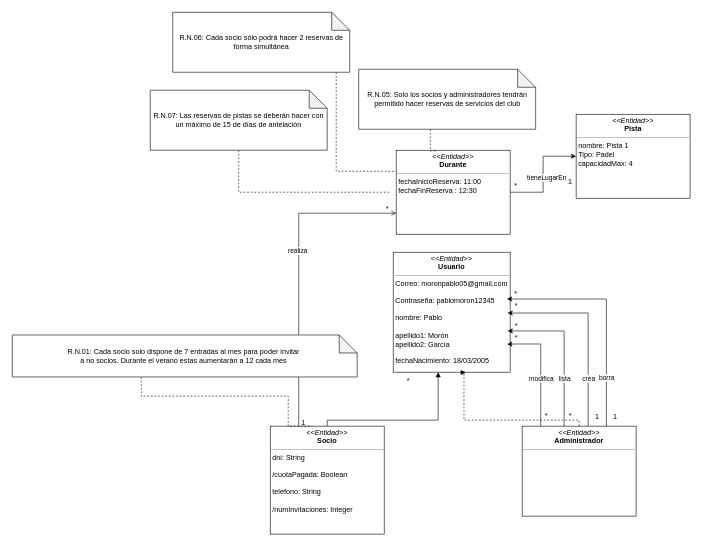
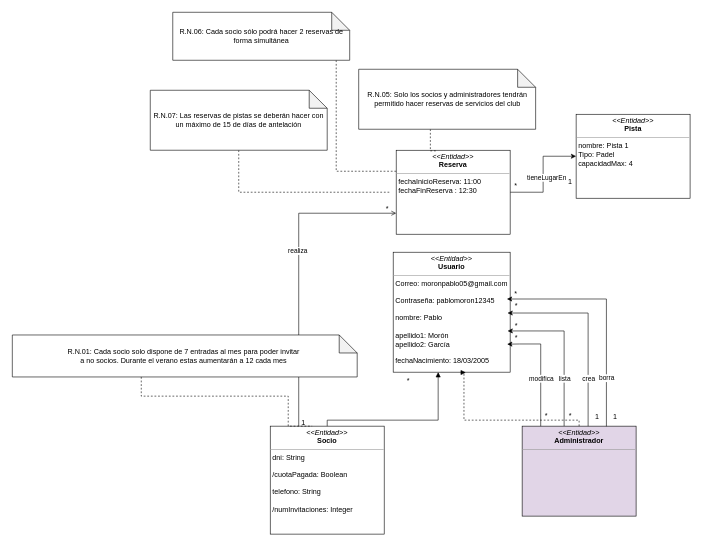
node "R.N.06: Cada socio sólo podrá hacer 2 reservas de forma simultánea": size 177x60 -> 177x48
node "<<Entidad>> Durante fechaInicioReserva: 11:00 fechaFinReserva : 12:30": label "<<Entidad>> Durante fechaInicioReserva: 11:00 fechaFinReserva : 12:30" -> "<<Entidad>> Reserva fechaInicioReserva: 11:00 fechaFinReserva : 12:30"
node "<<Entidad>> Administrador": fillcolor #ffffff -> #e1d5e7
